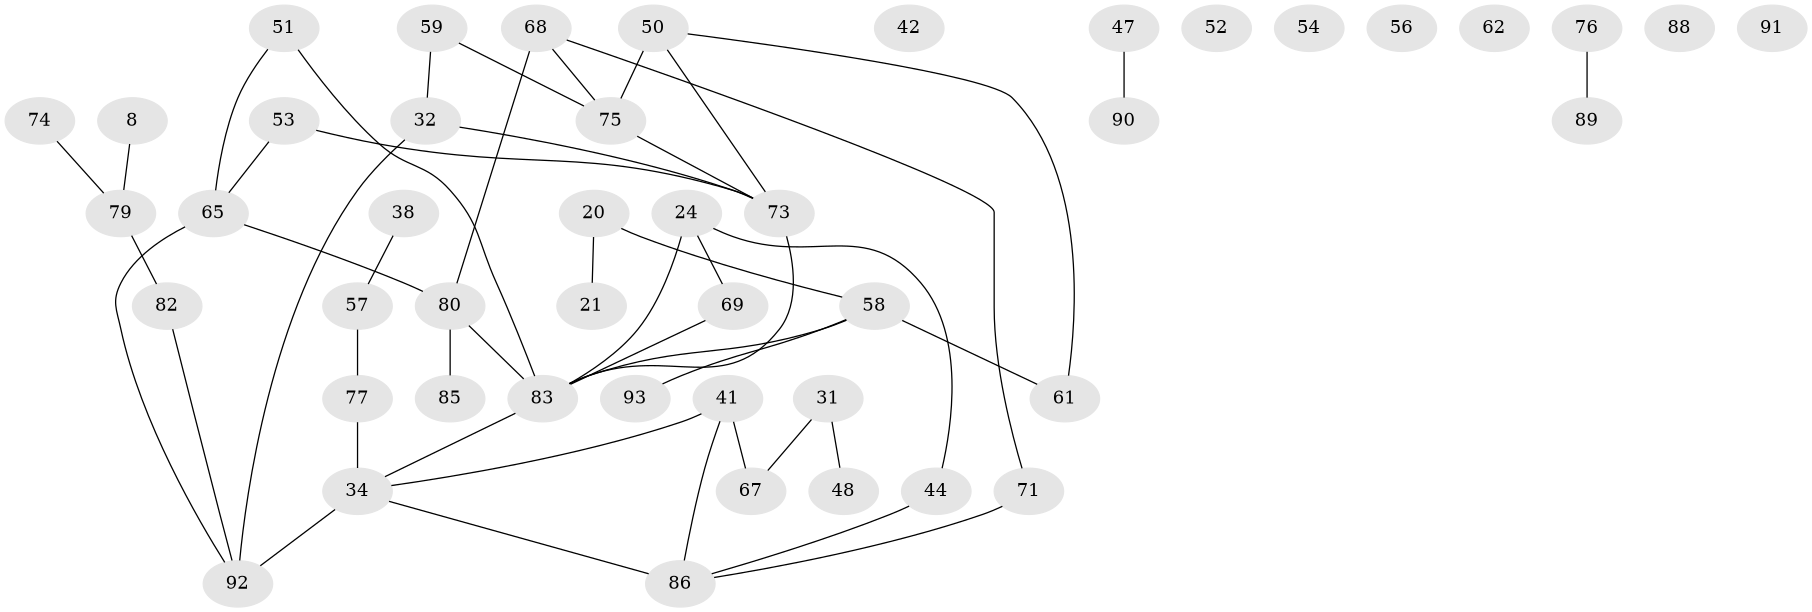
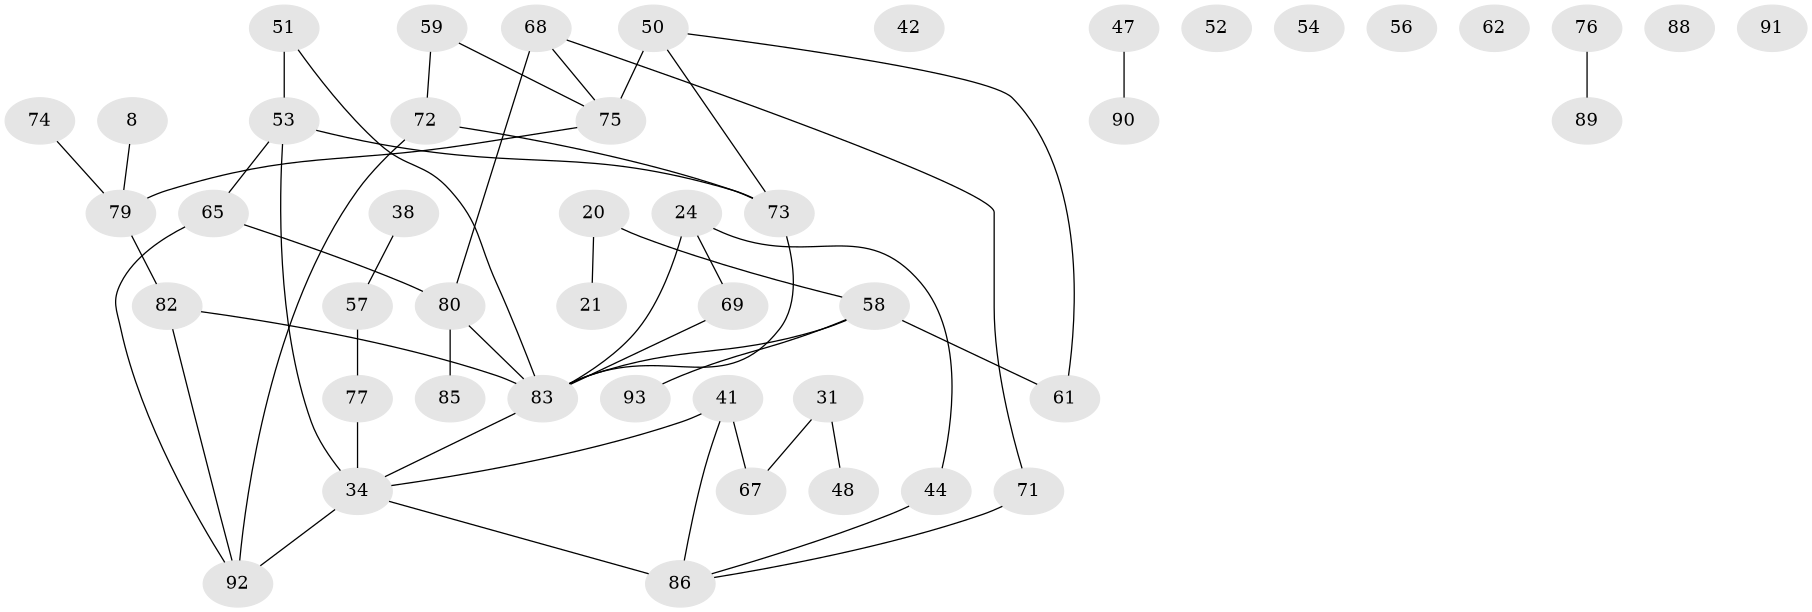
edge "51" -- "65": now "51" -- "53"
node "32": label "32" -> "72"
edge "75" -- "73": now "75" -- "79"
edge "53" -- "34": added
edge "82" -- "83": added
